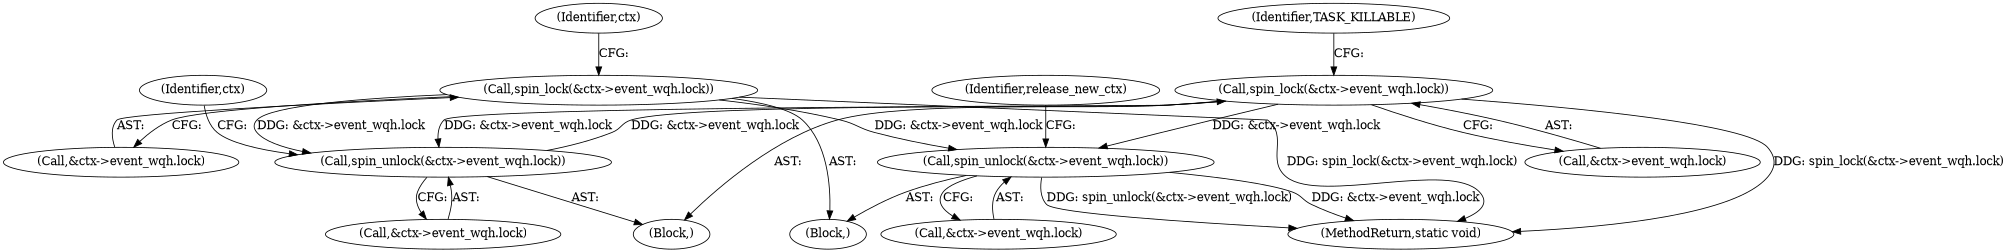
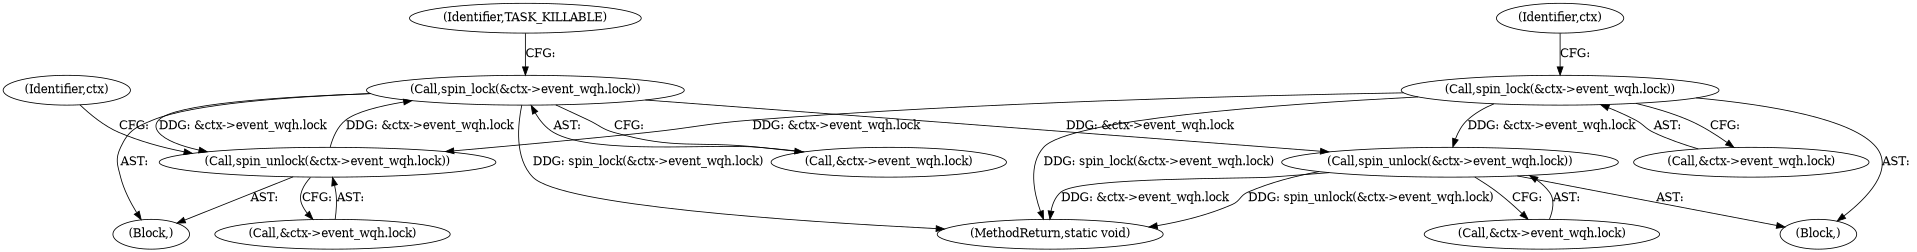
node "(Identifier,release_new_ctx)": removed
